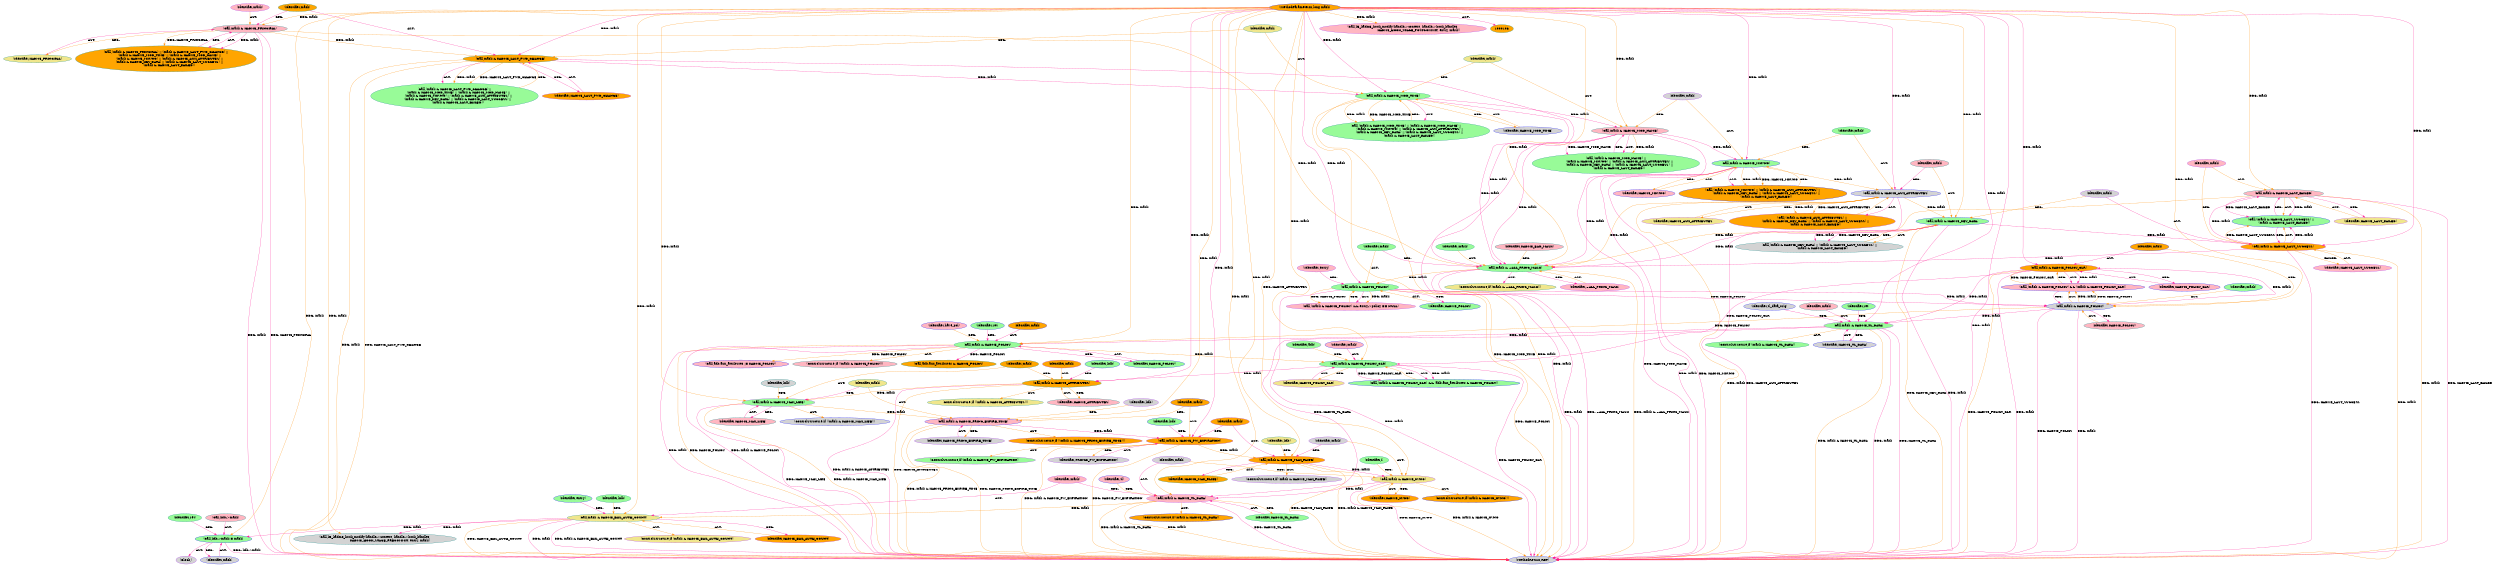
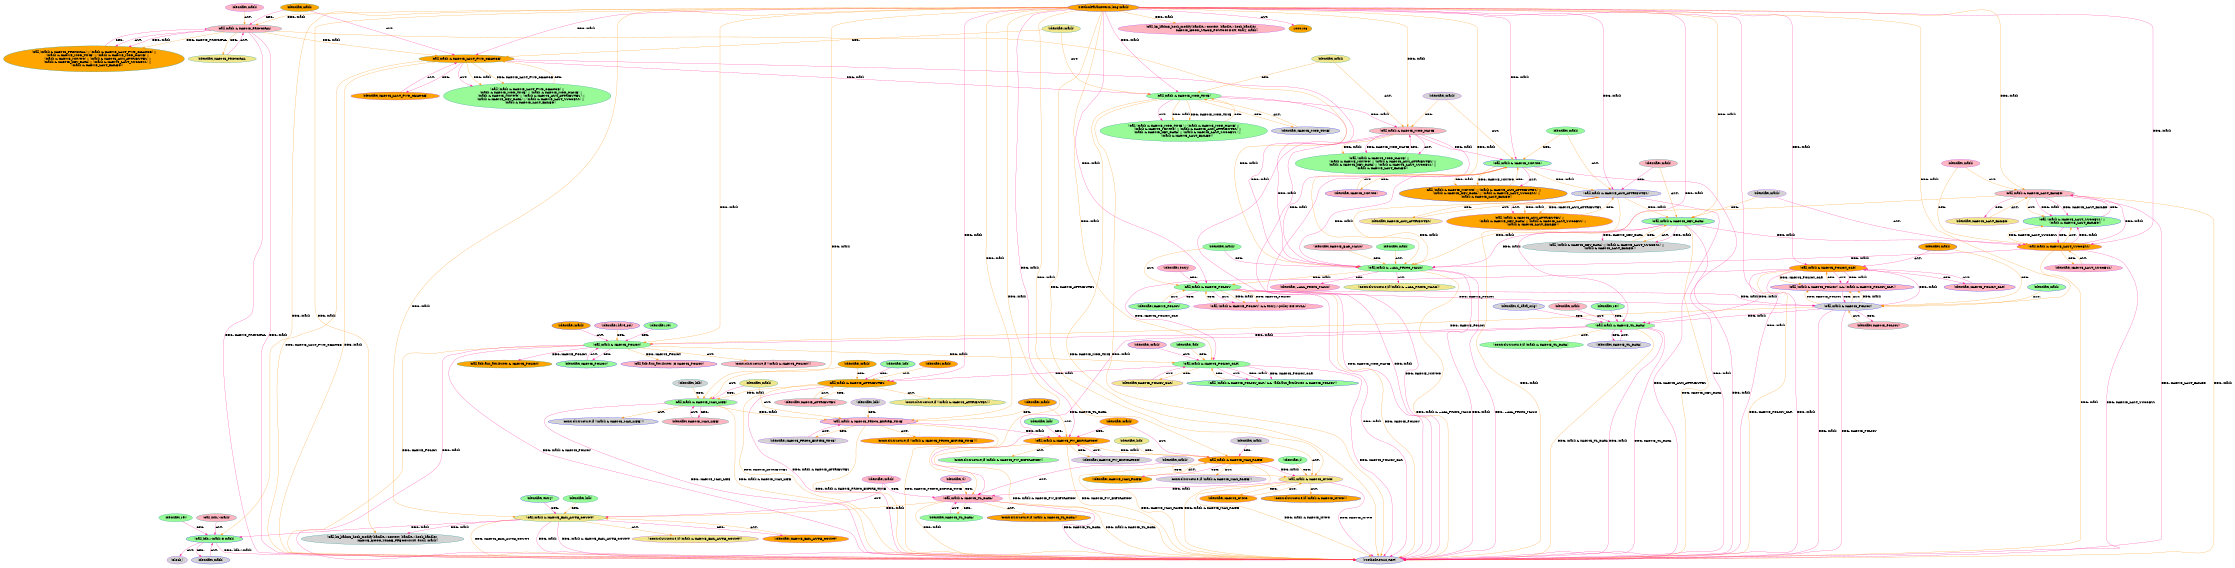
edge "(Call,mask & KADM5_LAST_SUCCESS)" -> "(Identifier,KADM5_LAST_SUCCESS)": label "FAILED: " -> "CFG: "
edge "(Identifier,~ALL_PRINC_MASK)" -> "(Call,mask & ~ALL_PRINC_MASK)": removed, label "AST:"
node "(Identifier,PRINC5_PW_EXPIRATION)": label "(Identifier,PRINC5_PW_EXPIRATION)" -> "(Identifier,KADM5_PW_EXPIRATION)"
